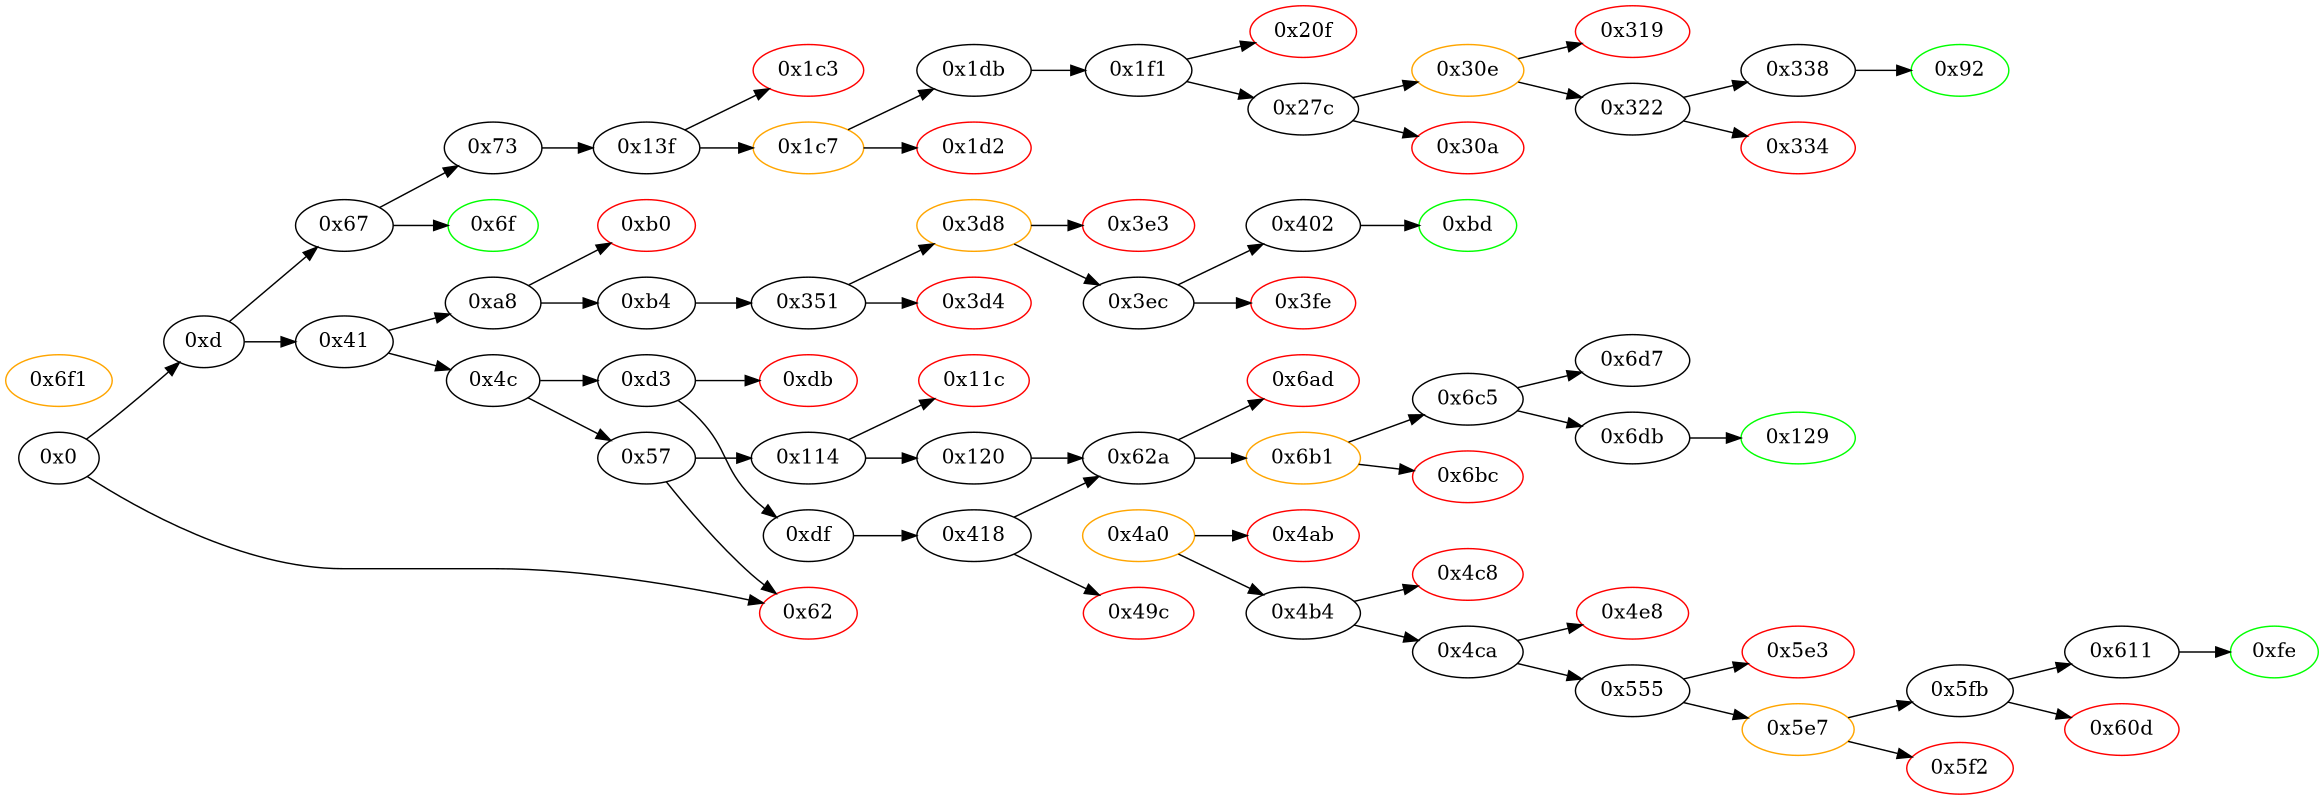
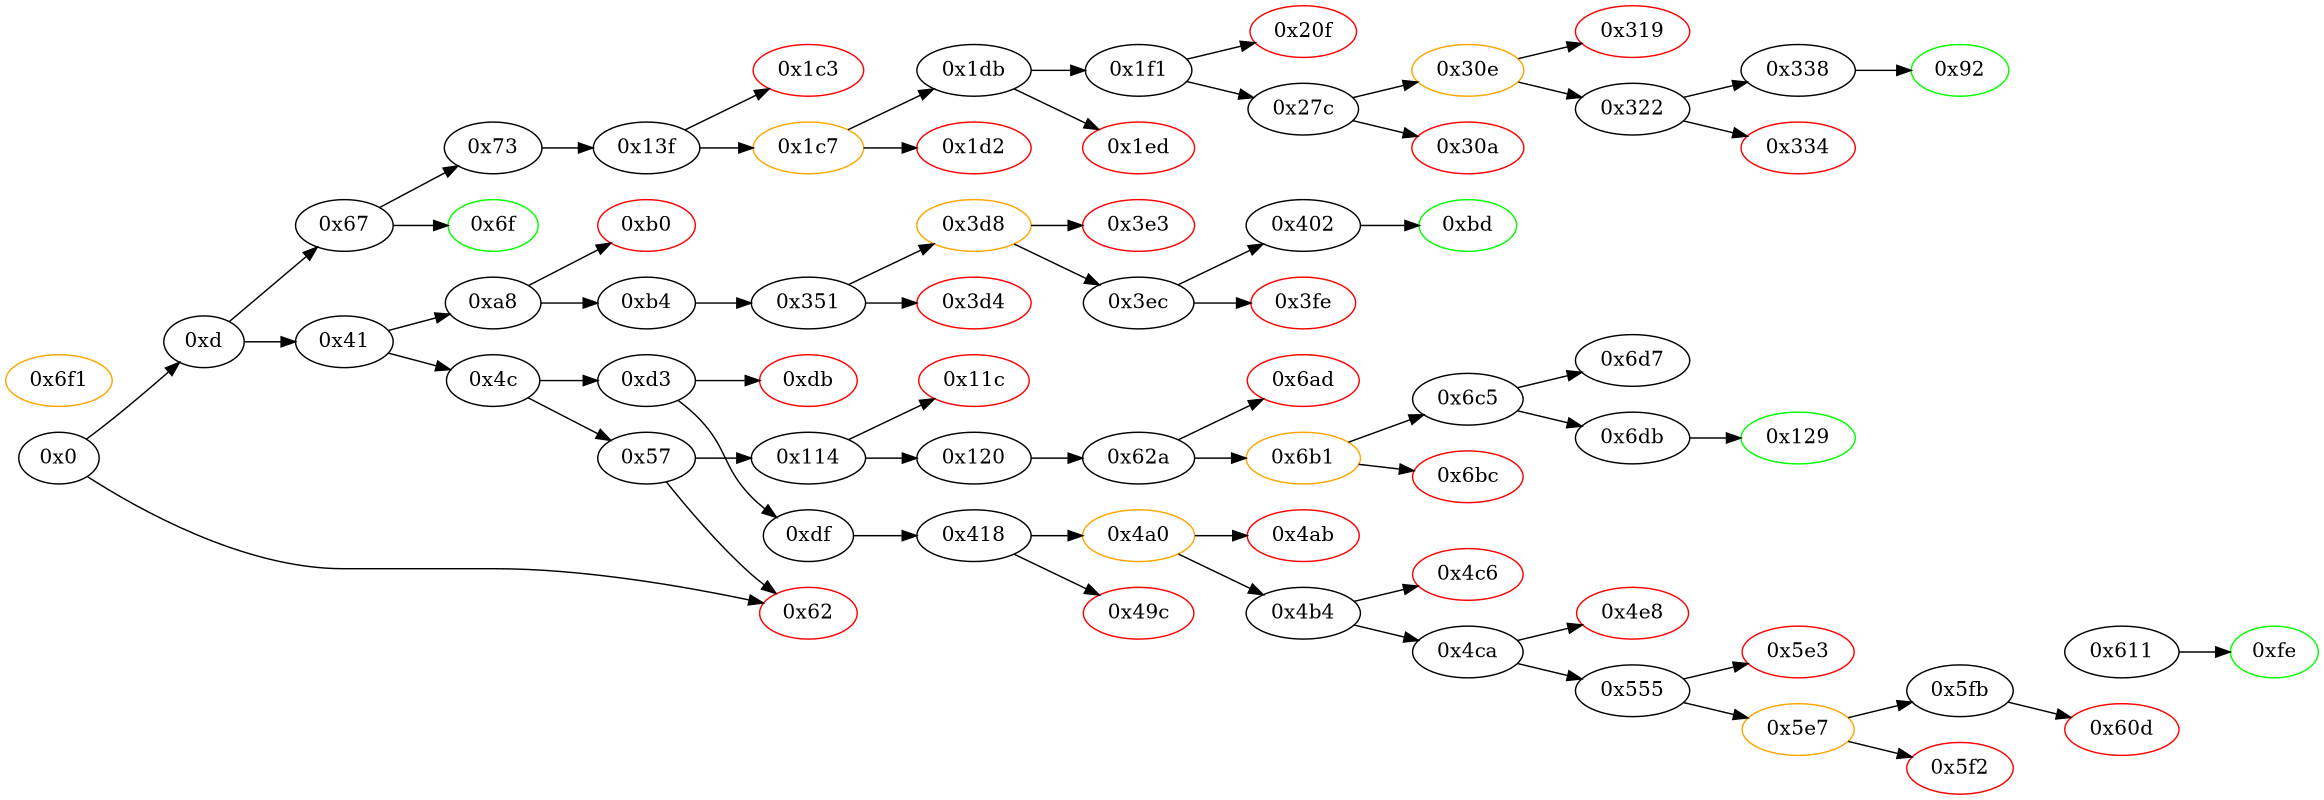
node "0x1ed": added
edge "0x418" -> "0x62a": now "0x418" -> "0x4a0"
node "0x4c8": label "0x4c8" -> "0x4c6"
edge "0x5fb" -> "0x611": removed
